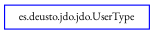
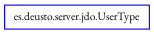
node "es.deusto.jdo.jdo.UserType": label "es.deusto.jdo.jdo.UserType" -> "es.deusto.server.jdo.UserType"
